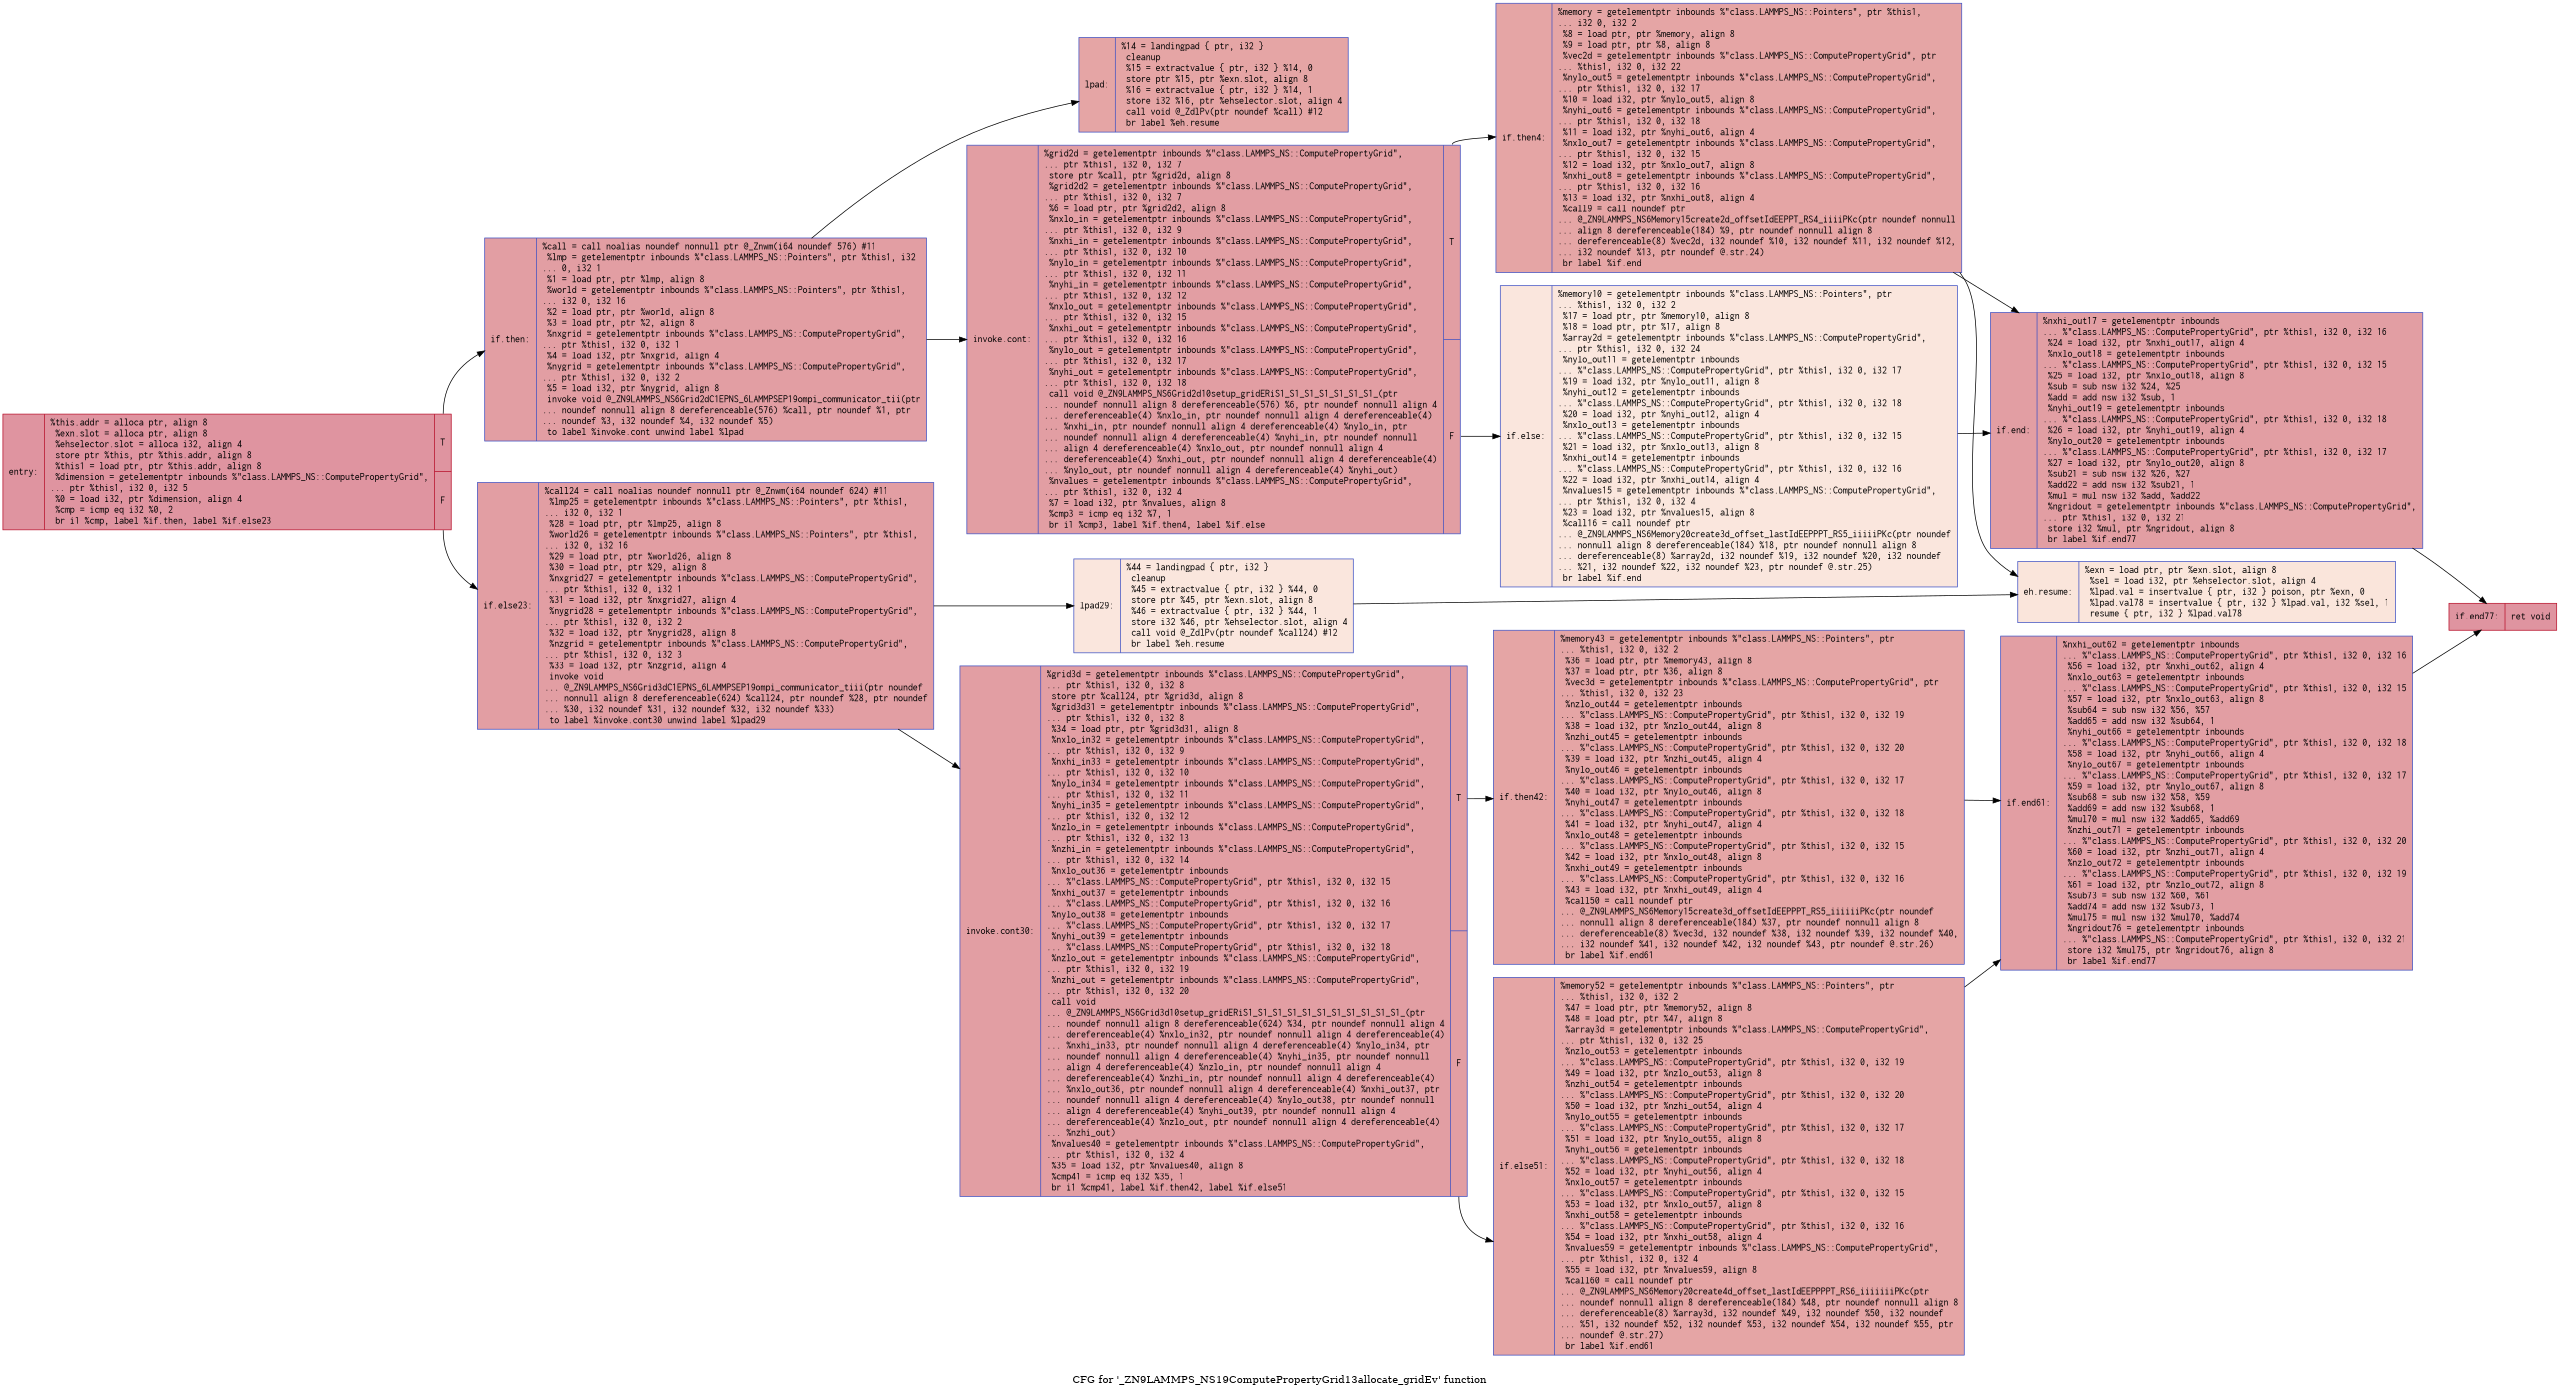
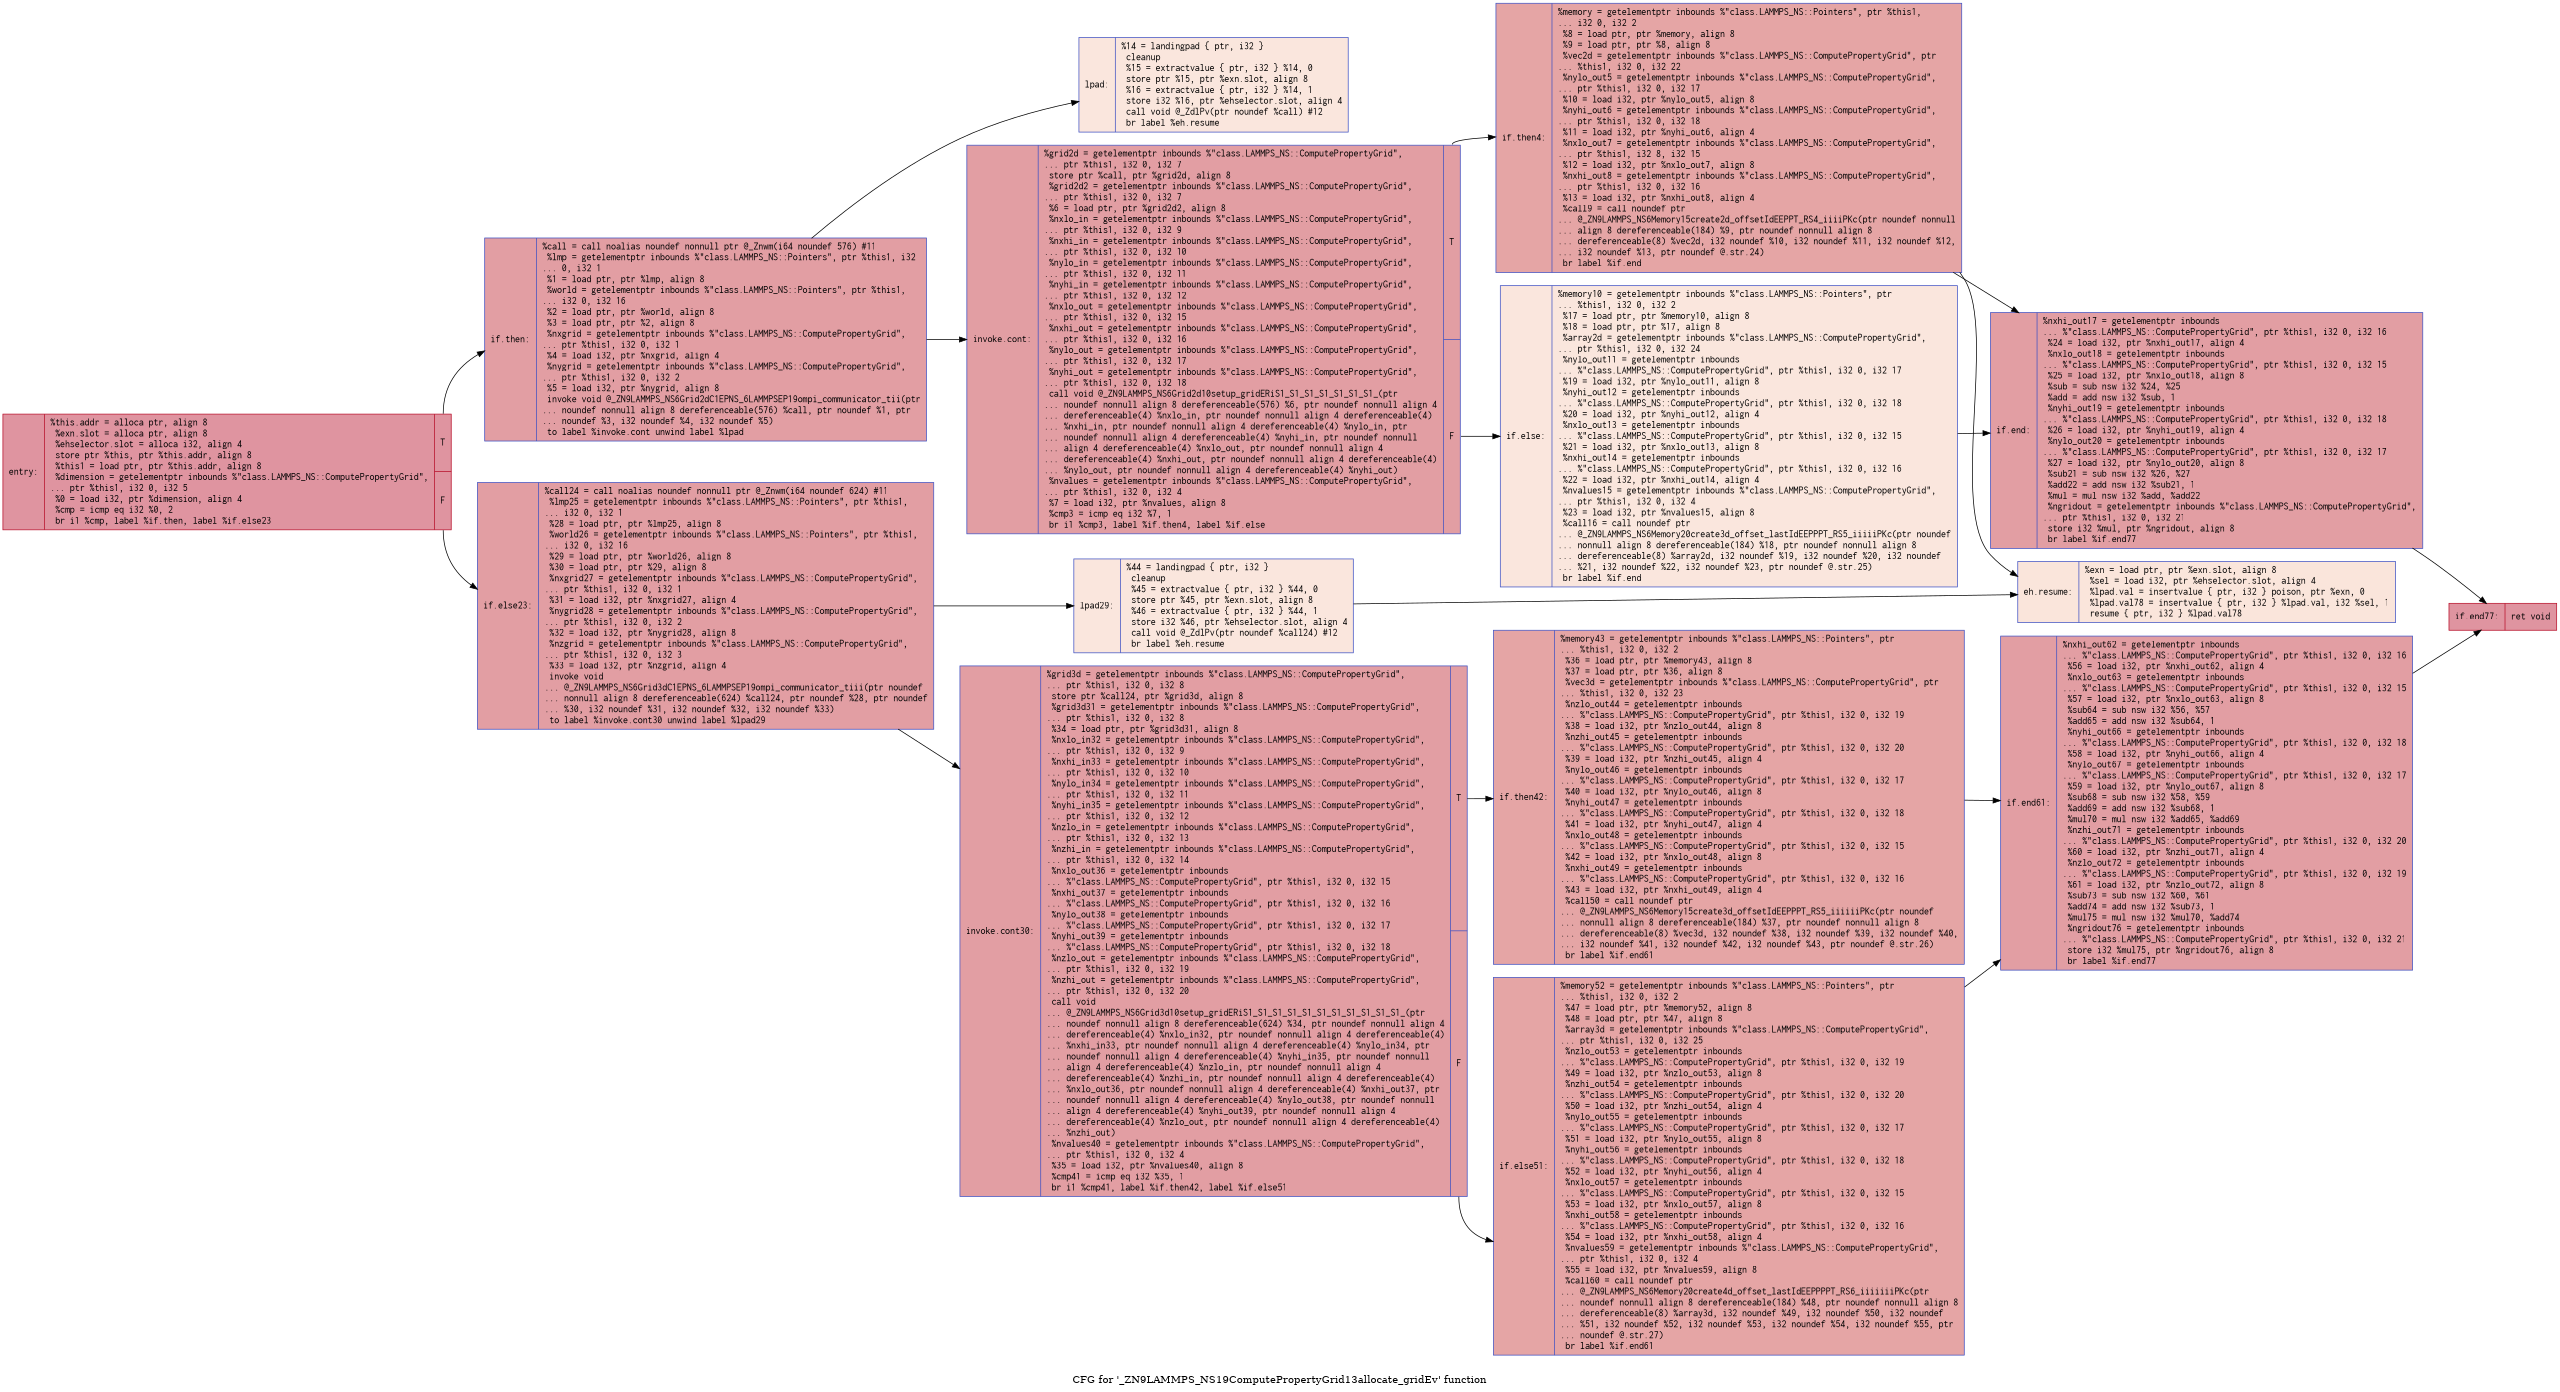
node "lpad:": fillcolor #c5333470 -> #f3c7b170
node "if.then4:": text "... ptr %this1, i32 0, i32 15" -> "... ptr %this1, i32 8, i32 15"
